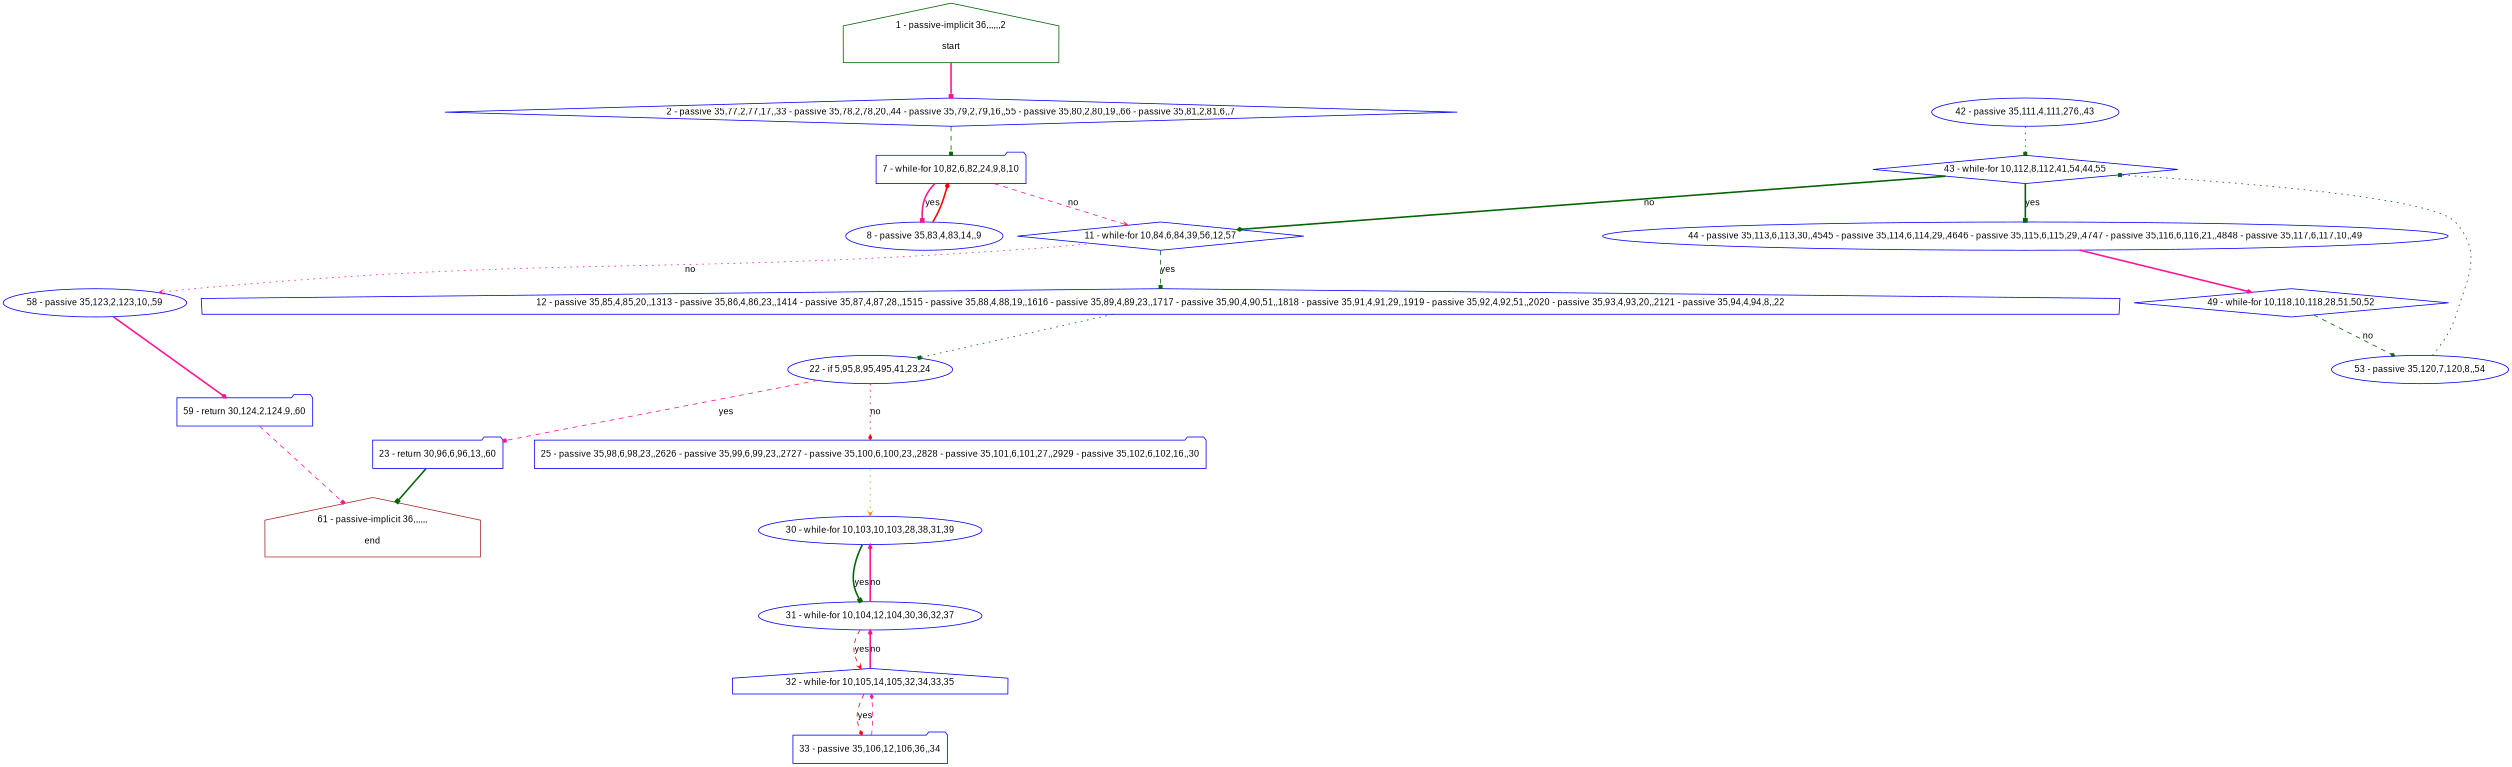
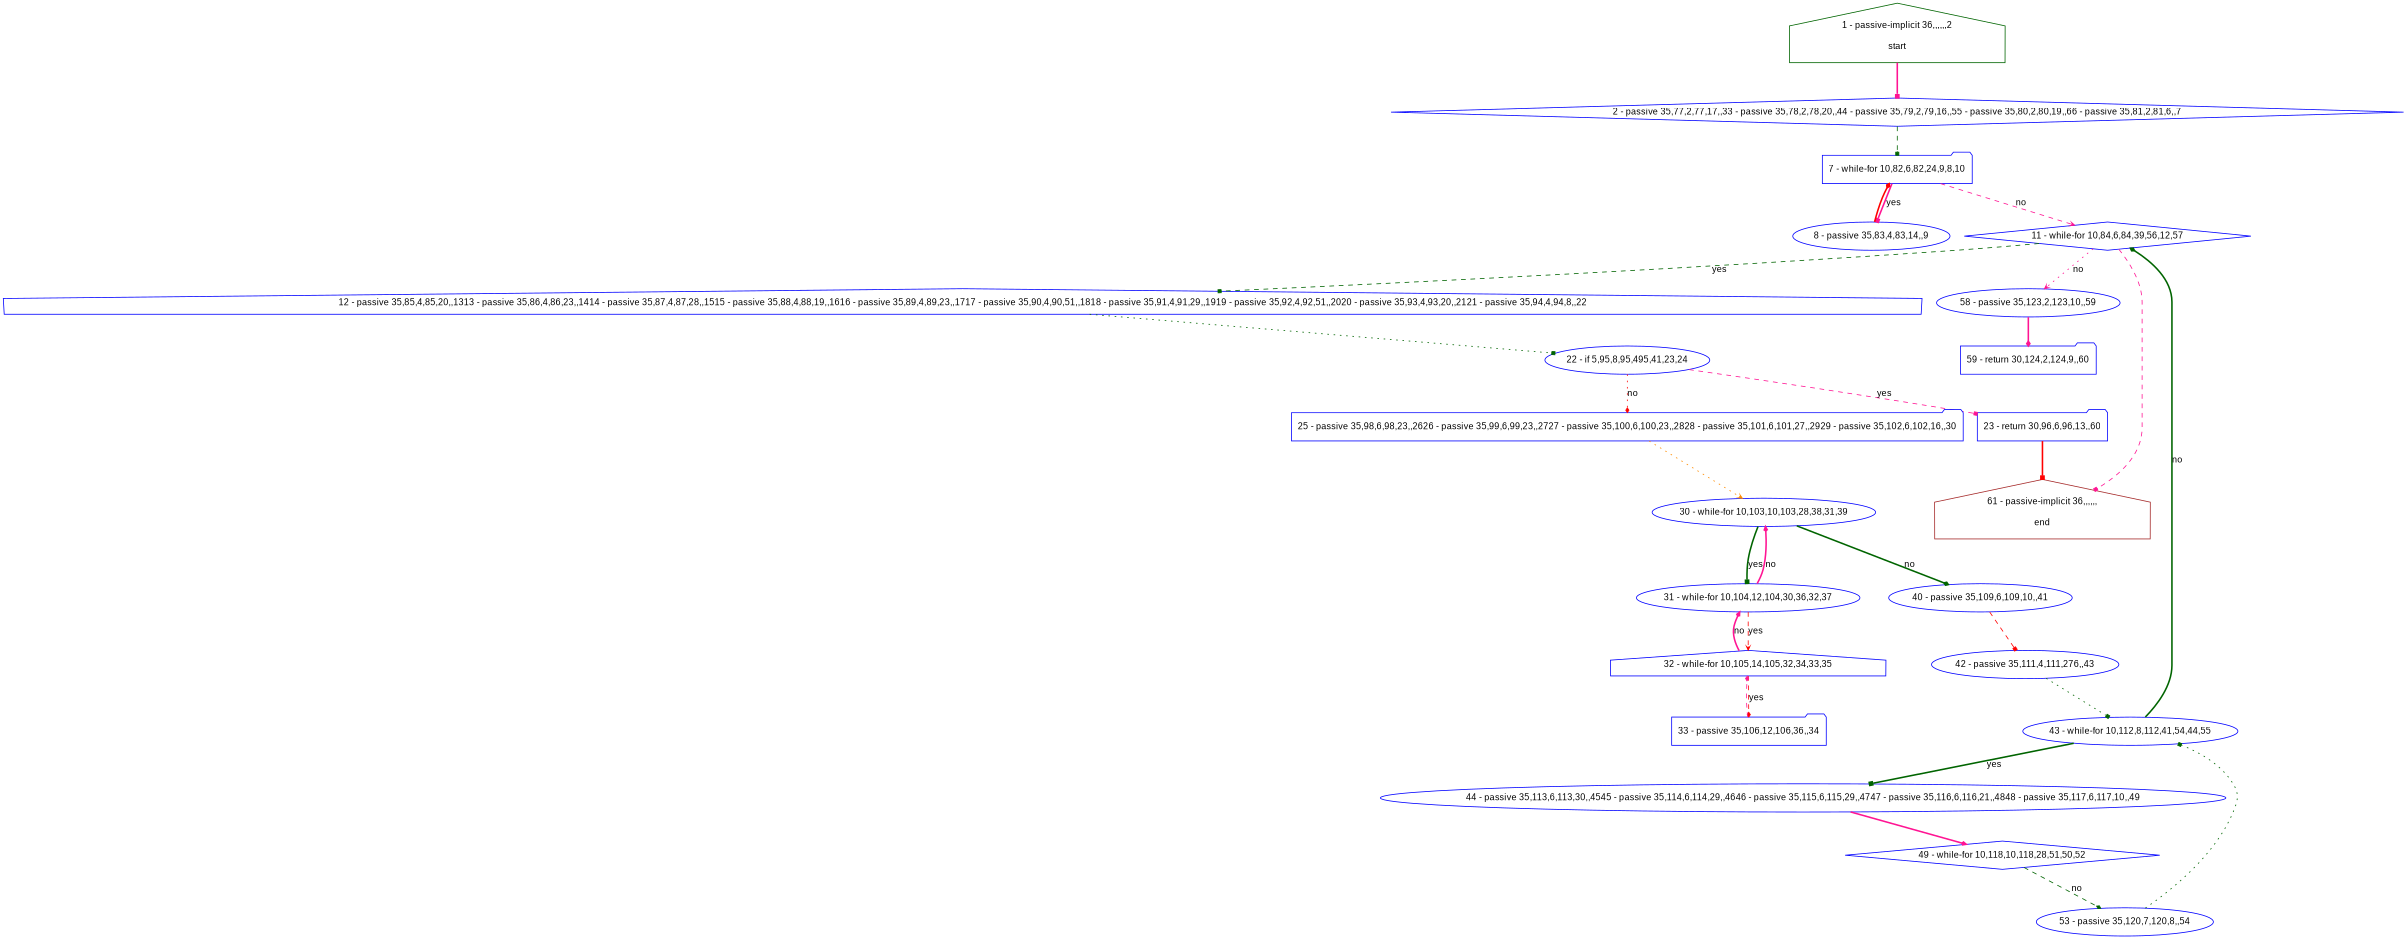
node "43 - while-for 10,112,8,112,41,54,44,55": shape diamond -> ellipse
edge "59 - return 30,124,2,124,9,,60" -> "61 - passive-implicit 36,,,,,, end": now "11 - while-for 10,84,6,84,39,56,12,57" -> "61 - passive-implicit 36,,,,,, end"
edge "23 - return 30,96,6,96,13,,60" -> "61 - passive-implicit 36,,,,,, end": color darkgreen -> red
node "40 - passive 35,109,6,109,10,,41": added
